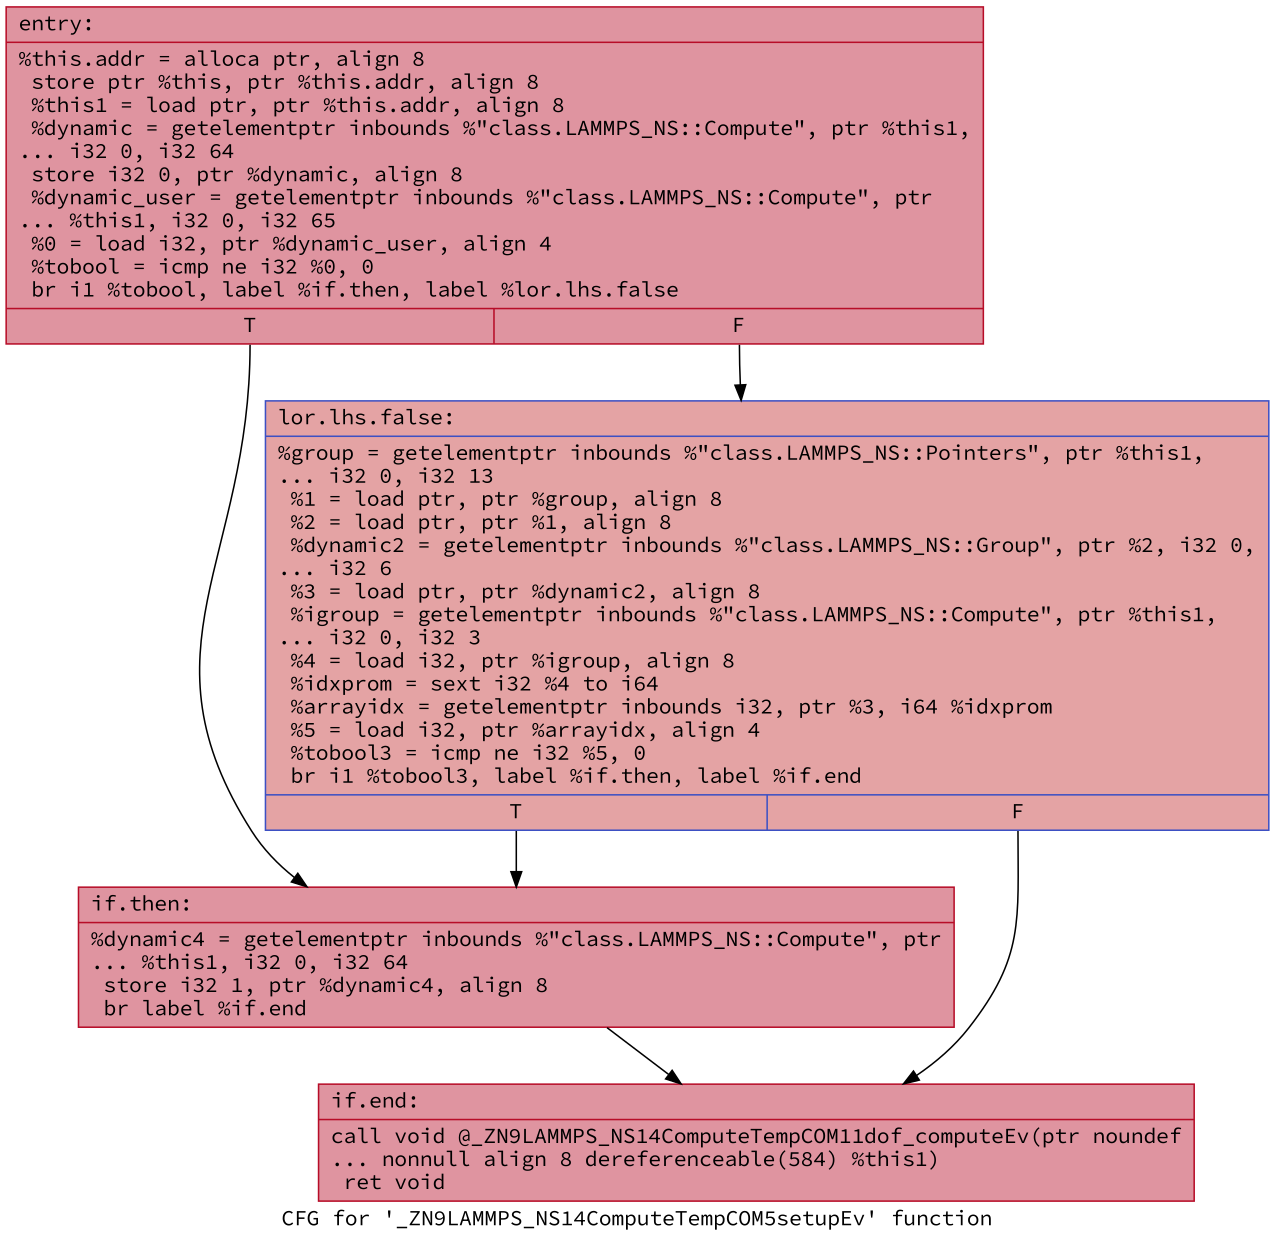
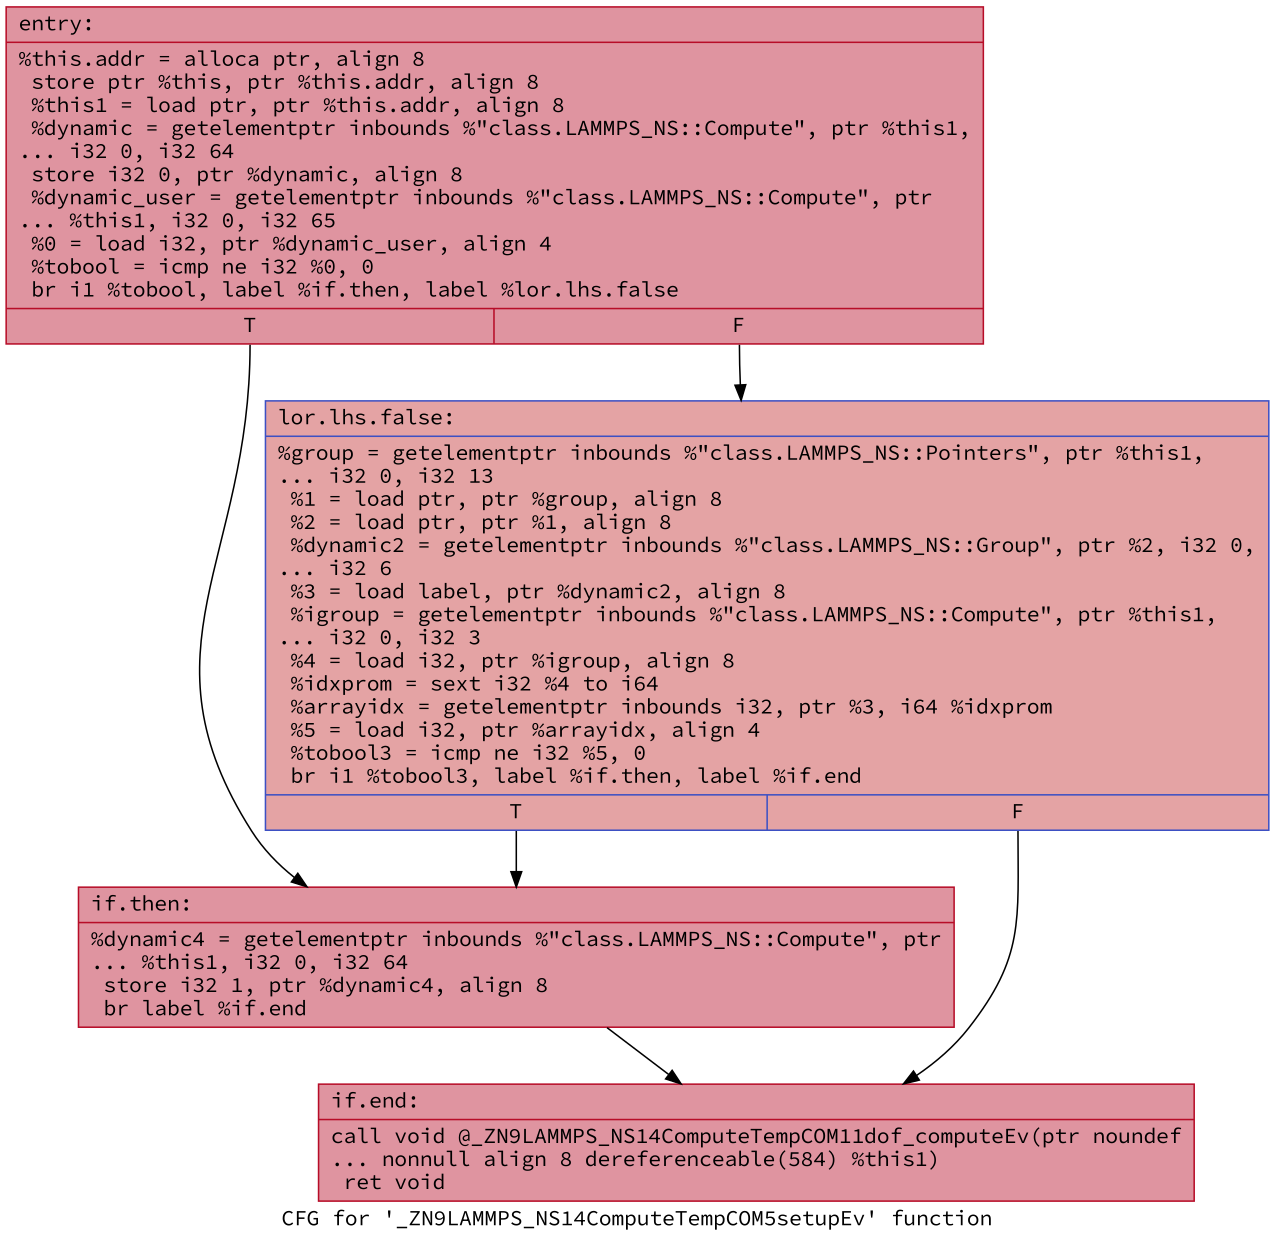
node "lor.lhs.false:": text "%3 = load ptr, ptr %dynamic2, align 8" -> "%3 = load label, ptr %dynamic2, align 8"
